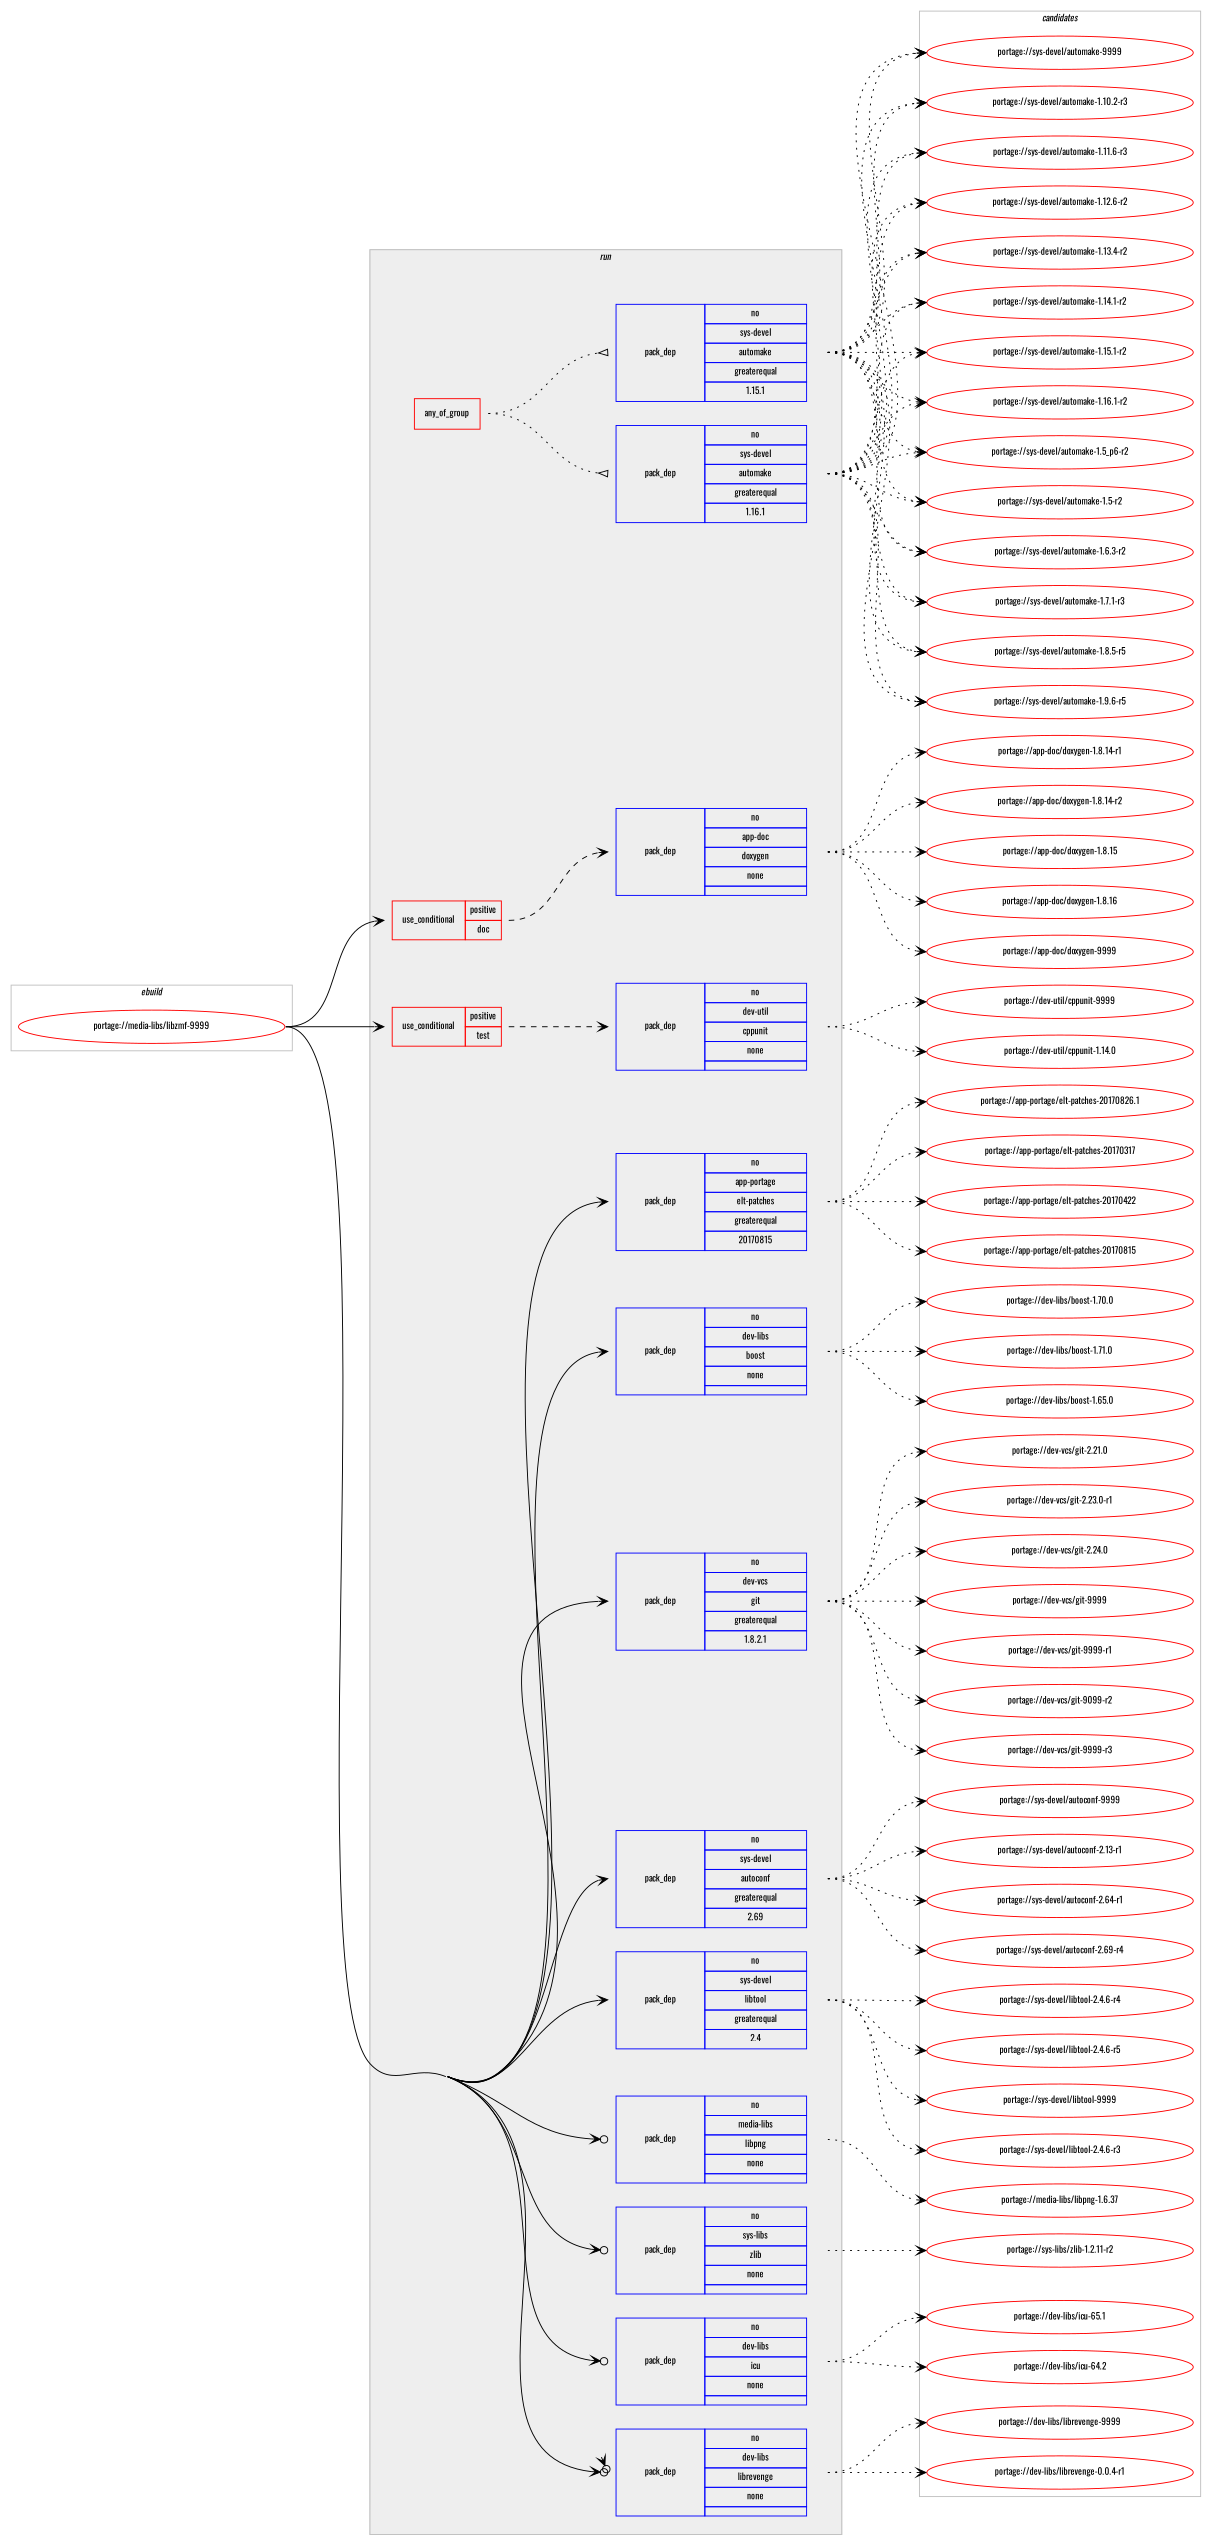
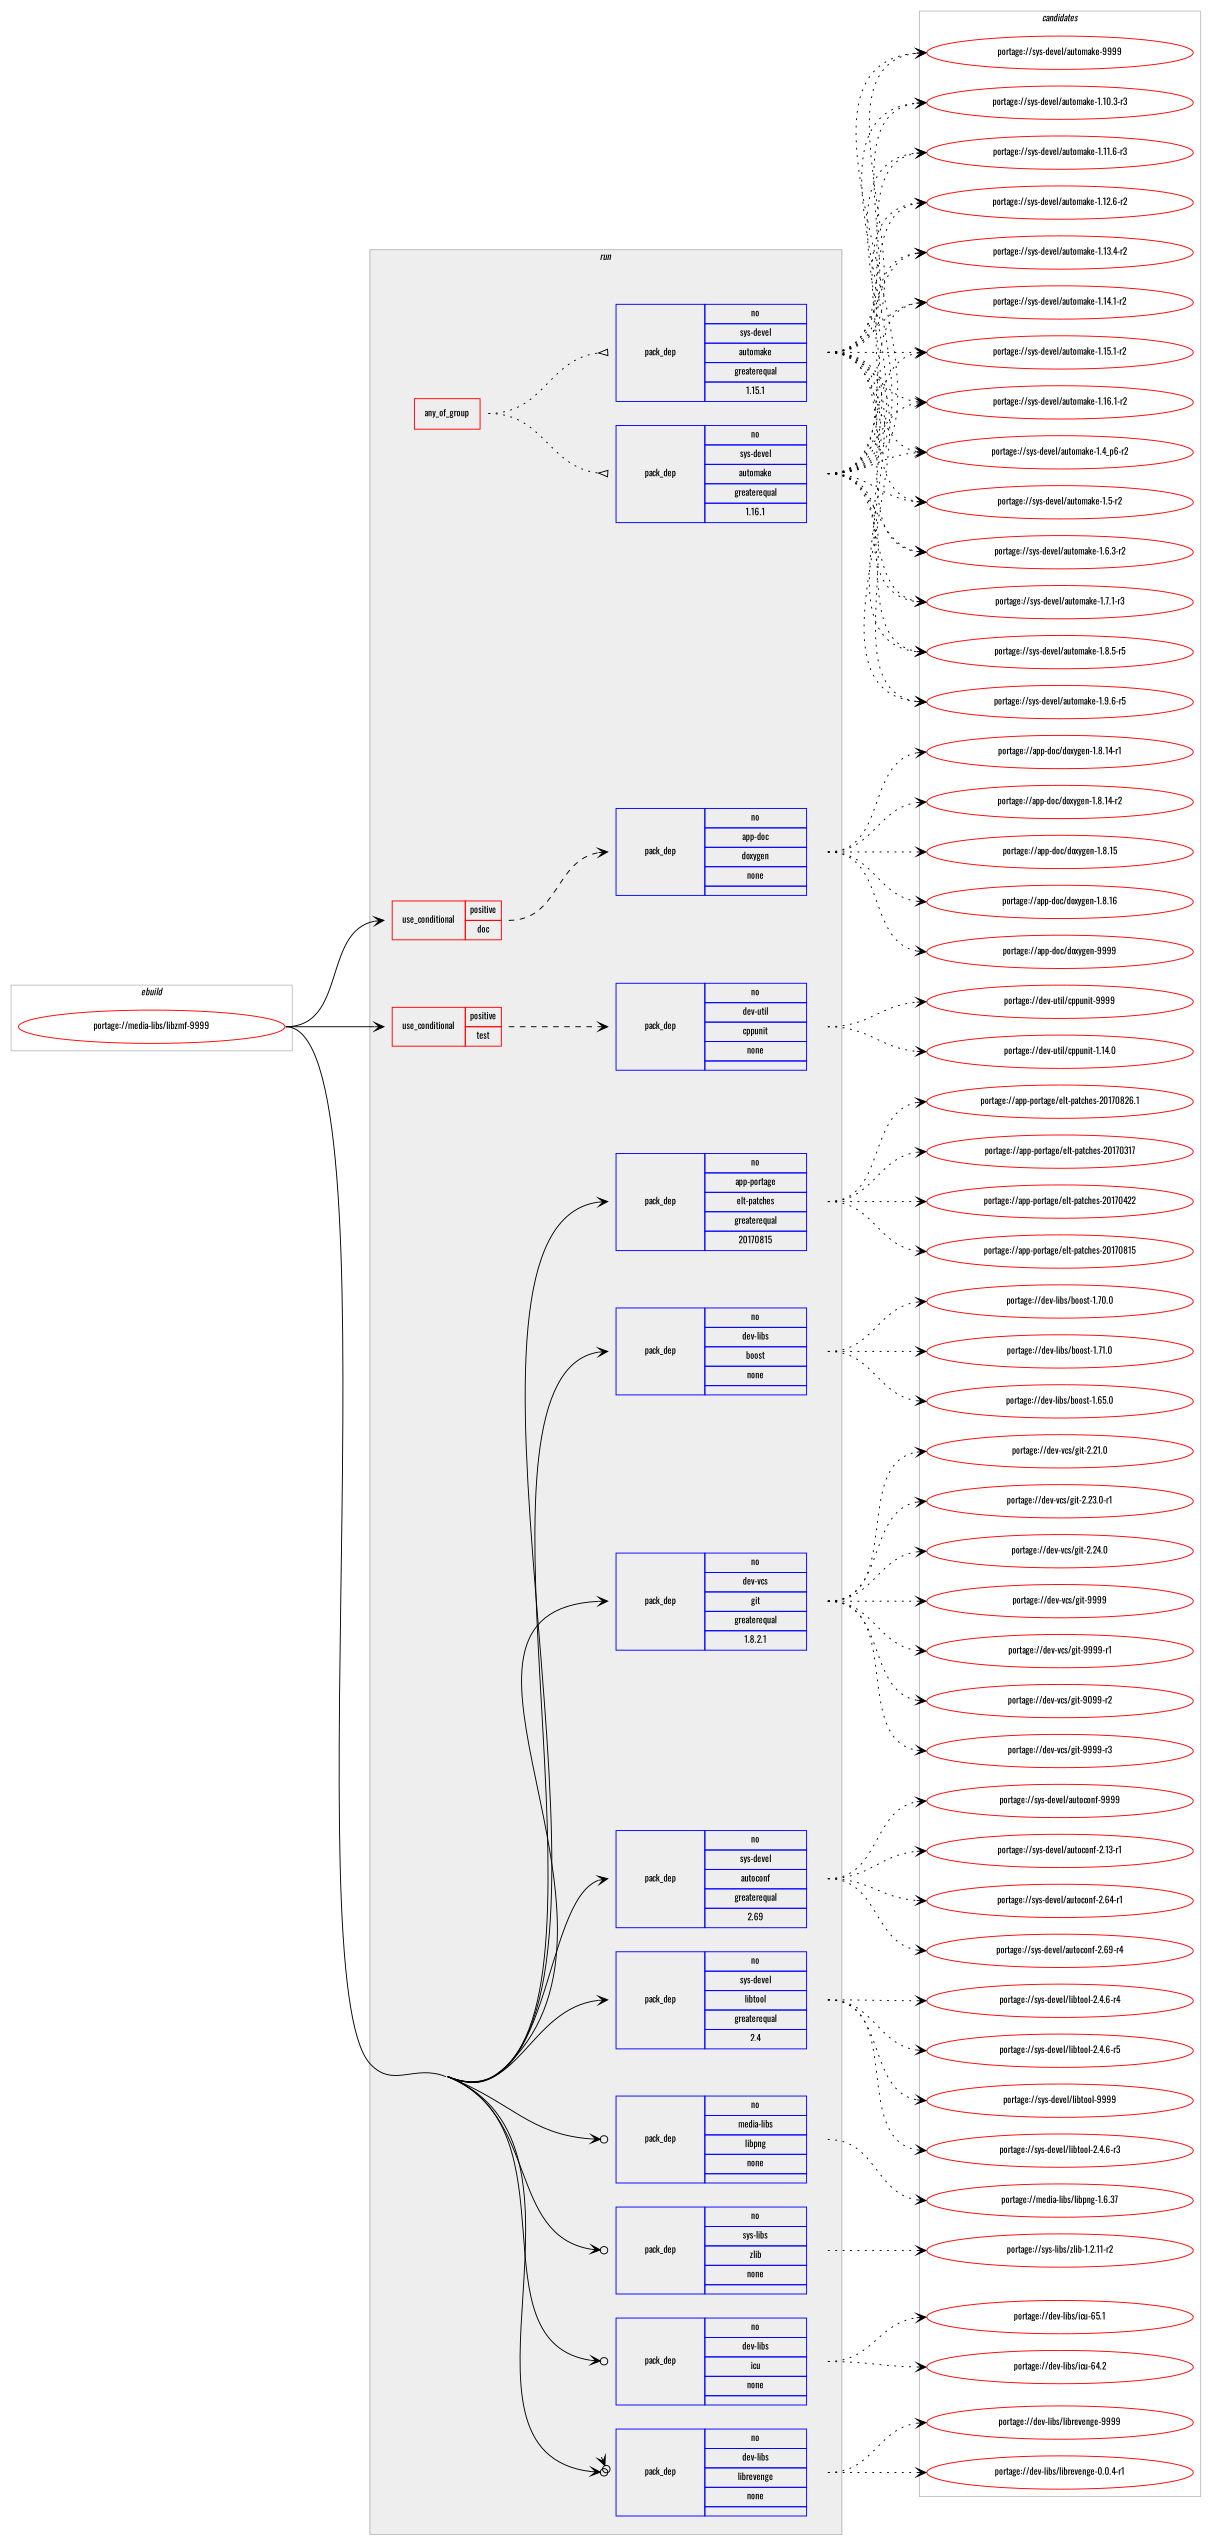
node "portage://sys-devel/automake-1.10.2-r3": label "portage://sys-devel/automake-1.10.2-r3" -> "portage://sys-devel/automake-1.10.3-r3"
node "portage://sys-devel/automake-1.5_p6-r2": label "portage://sys-devel/automake-1.5_p6-r2" -> "portage://sys-devel/automake-1.4_p6-r2"
